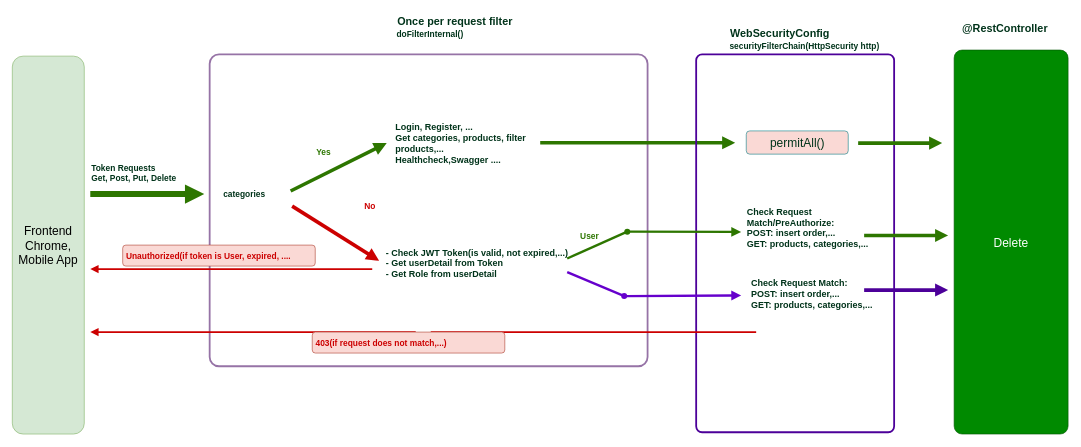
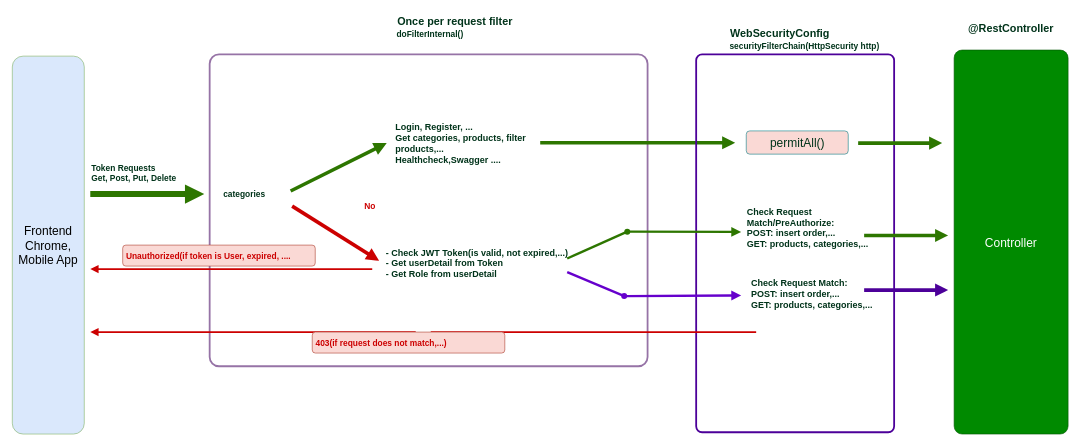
node "@RestController": moved (1005, 29) -> (1011, 29)
node "Yes": removed
node "User": removed
node "Delete": label "Delete" -> "Controller"
node "Frontend Chrome, Mobile App": fillcolor #d5e8d4 -> #dae8fc
